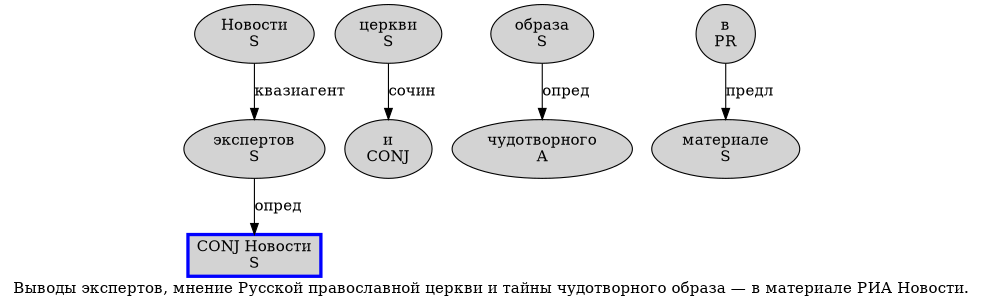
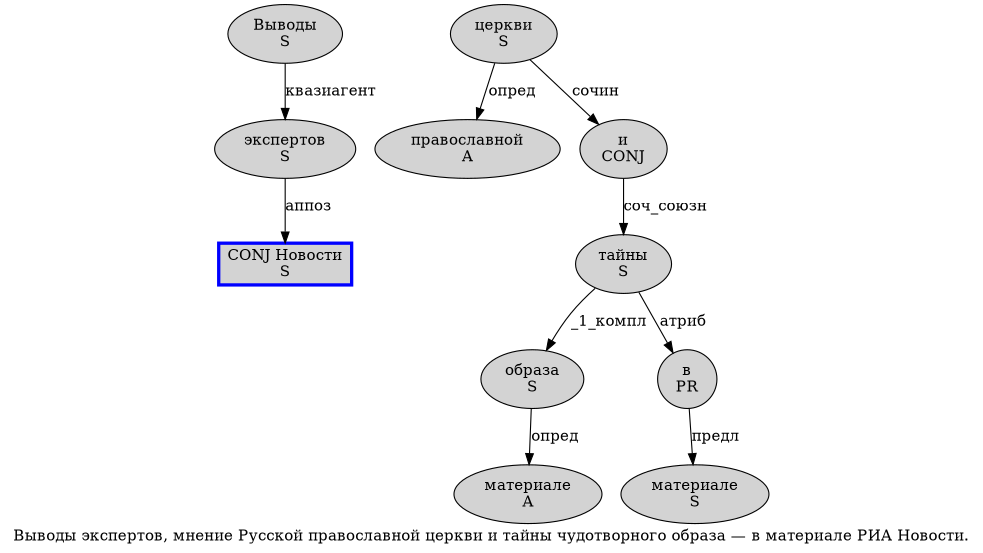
node "Новости S": label "Новости S" -> "Выводы S"
node "православной A": added
node "чудотворного A": label "чудотворного A" -> "материале A"
edge "экспертов S" -> "CONJ Новости S": label "опред" -> "аппоз"
node "тайны S": added
